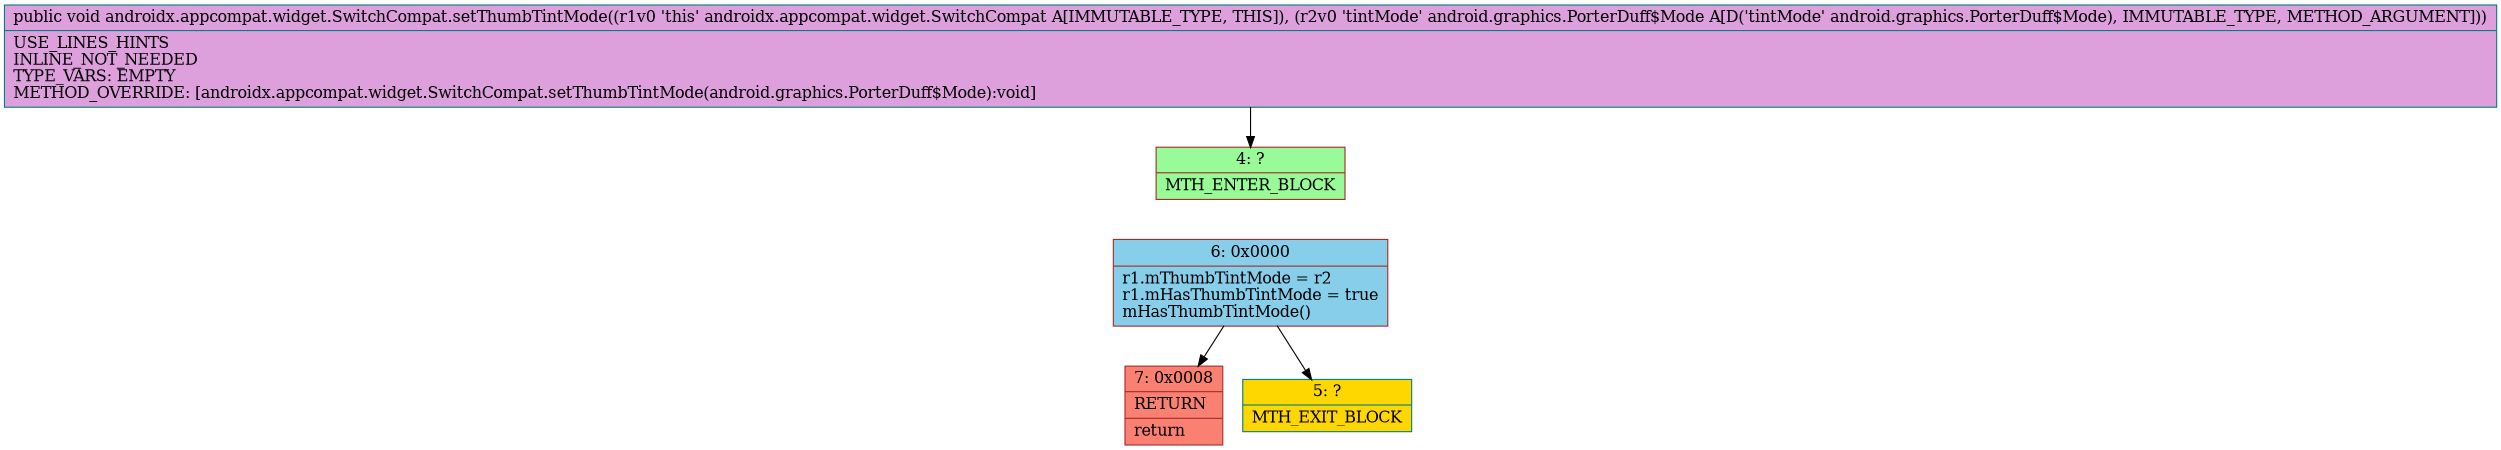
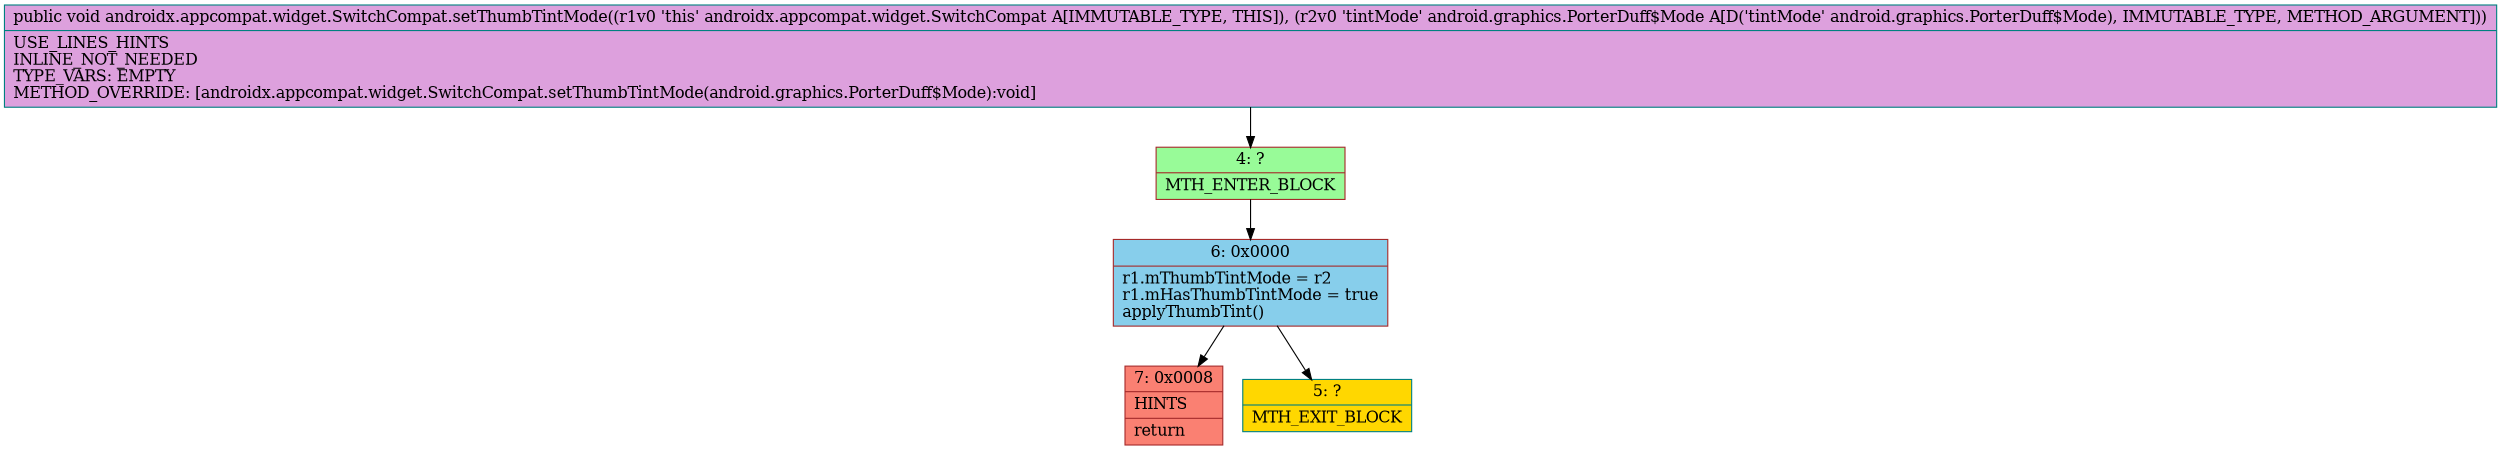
edge "4: ?" -> "6: 0x0000": added
node "6: 0x0000": text "mHasThumbTintMode()" -> "applyThumbTint()"
node "7: 0x0008": text "RETURN" -> "HINTS"
